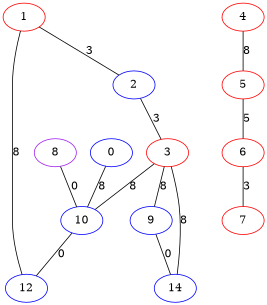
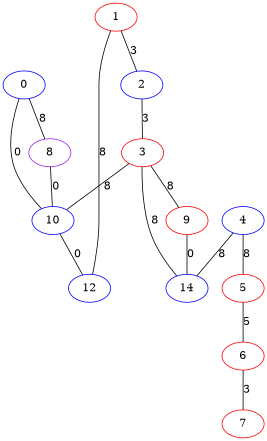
node "4": color red -> blue
edge "0" -- "8": added, label "8"
edge "0" -- "10": label "8" -> "0"
node "9": color blue -> red
edge "4" -- "14": added, label "8"
